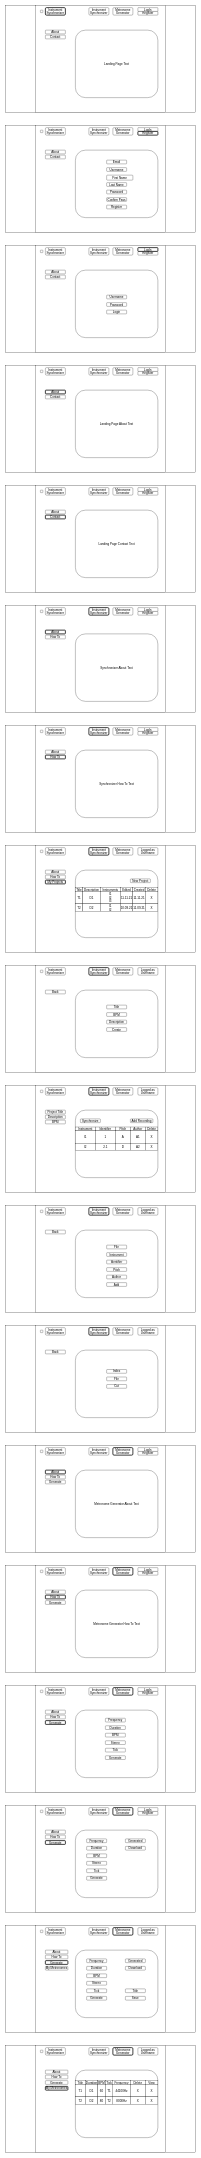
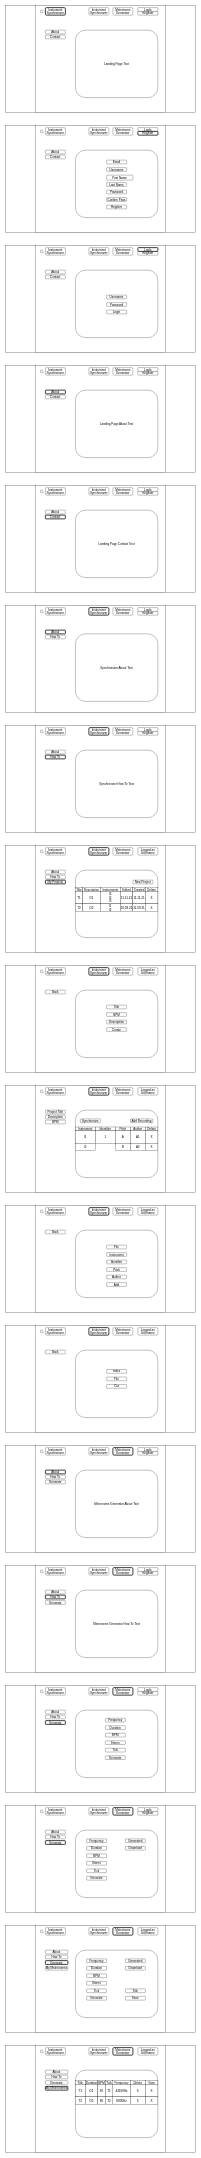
node "New Project": moved (140, 881) -> (143, 882)
node "2.1": removed
